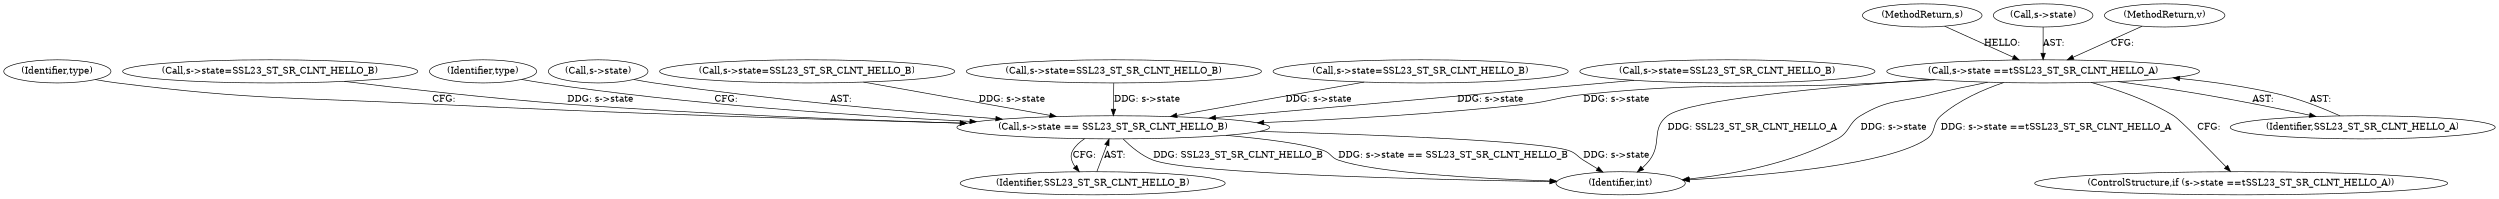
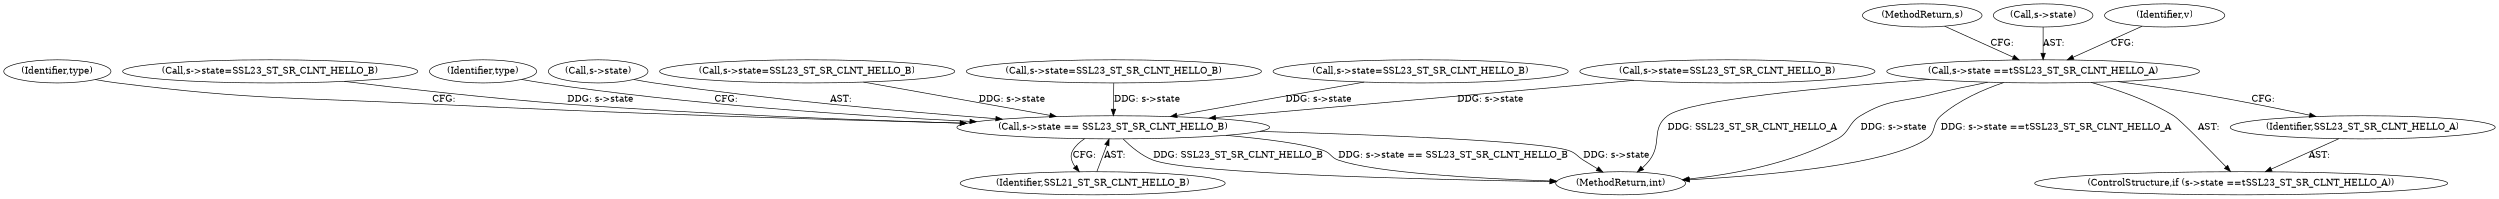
node "(MethodReturn,v)": label "(MethodReturn,v)" -> "(Identifier,v)"
edge "(MethodReturn,s)" -> "(Call,s->state ==tSSL23_ST_SR_CLNT_HELLO_A)": label "HELLO: " -> "CFG: "
edge "(Identifier,SSL23_ST_SR_CLNT_HELLO_A)" -> "(Call,s->state ==tSSL23_ST_SR_CLNT_HELLO_A)": now "(Identifier,SSL23_ST_SR_CLNT_HELLO_A)" -> "(ControlStructure,if (s->state ==tSSL23_ST_SR_CLNT_HELLO_A))"
edge "(Call,s->state ==tSSL23_ST_SR_CLNT_HELLO_A)" -> "(Call,s->state == SSL23_ST_SR_CLNT_HELLO_B)": removed, label "DDG: s->state"
edge "(Call,s->state ==tSSL23_ST_SR_CLNT_HELLO_A)" -> "(Identifier,SSL23_ST_SR_CLNT_HELLO_A)": label "AST: " -> "CFG: "
edge "(Call,s->state ==tSSL23_ST_SR_CLNT_HELLO_A)" -> "(ControlStructure,if (s->state ==tSSL23_ST_SR_CLNT_HELLO_A))": label "CFG: " -> "AST: "
node "(Identifier,SSL23_ST_SR_CLNT_HELLO_B)": label "(Identifier,SSL23_ST_SR_CLNT_HELLO_B)" -> "(Identifier,SSL21_ST_SR_CLNT_HELLO_B)"
node "(Identifier,int)": label "(Identifier,int)" -> "(MethodReturn,int)"
